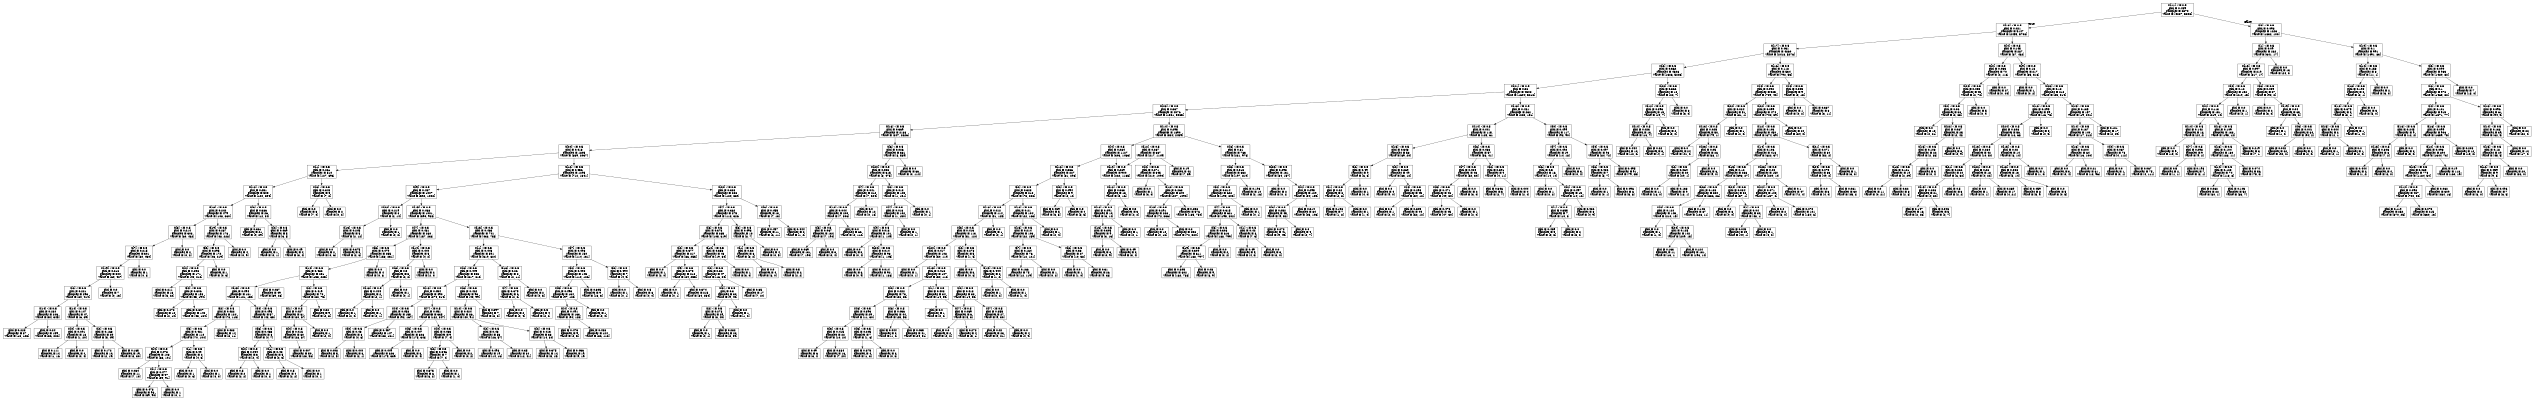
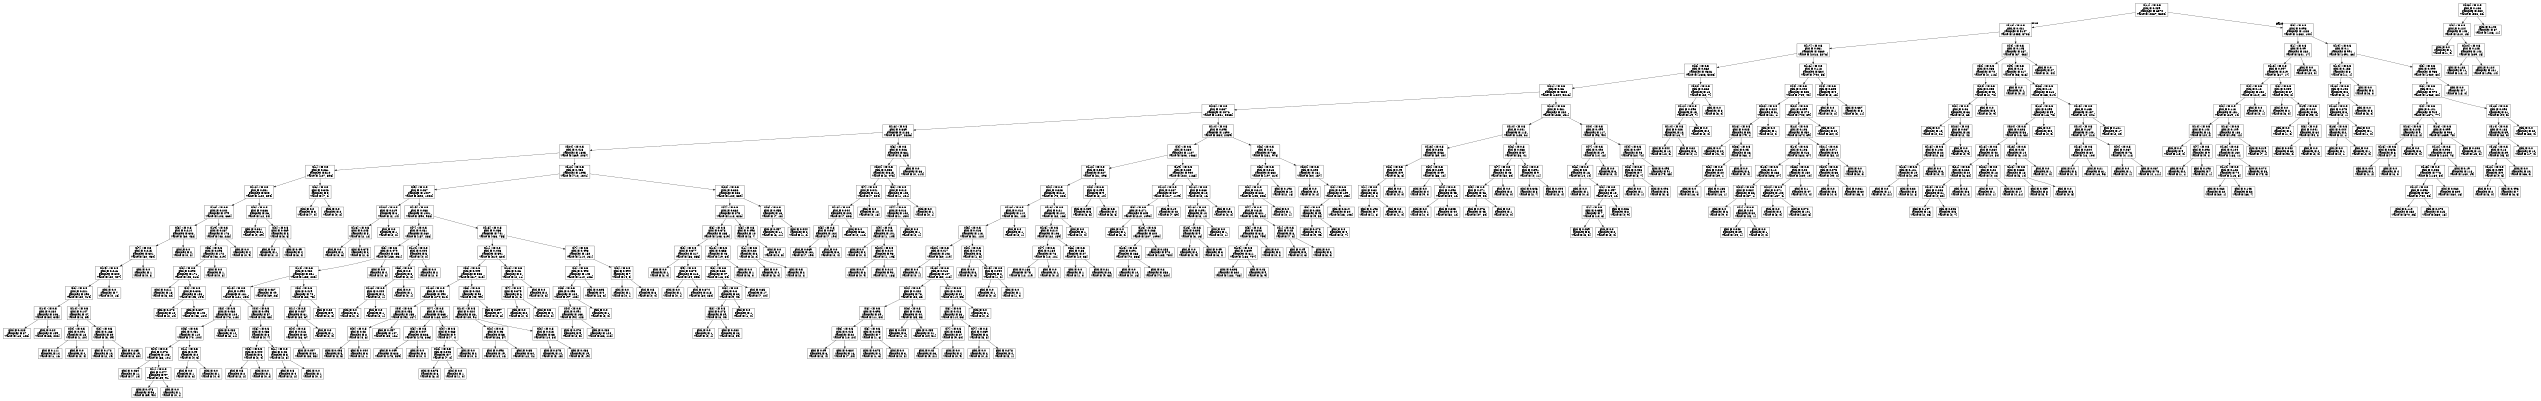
edge "X[0] <= 0.5 gini = 0.033 samples = 70 value = [2, 116]" -> "gini = 0.0 samples = 27 value = [0, 44]": now "X[4] <= 0.5 gini = 0.145 samples = 287 value = [37, 432]" -> "gini = 0.0 samples = 27 value = [0, 44]"
edge "X[12] <= 0.5 gini = 0.267 samples = 887 value = [217, 1149]" -> "X[19] <= 0.5 gini = 0.269 samples = 900 value = [222, 1165]": reversed
edge "X[15] <= 0.5 gini = 0.12 samples = 266 value = [393, 27]" -> "X[23] <= 0.5 gini = 0.133 samples = 230 value = [336, 26]": removed
node "gini = 0.0 samples = 4 value = [0, 5]": label "gini = 0.0 samples = 4 value = [0, 5]" -> "gini = 0.0 gini = 4 value = [0, 5]"
edge "X[1] <= 0.5 gini = 0.408 samples = 34 value = [14, 35]" -> "X[7] <= 0.5 gini = 0.469 samples = 6 value = [5, 3]": now "X[1] <= 0.5 gini = 0.408 samples = 34 value = [14, 35]" -> "X[3] <= 0.5 gini = 0.418 samples = 33 value = [14, 33]"
